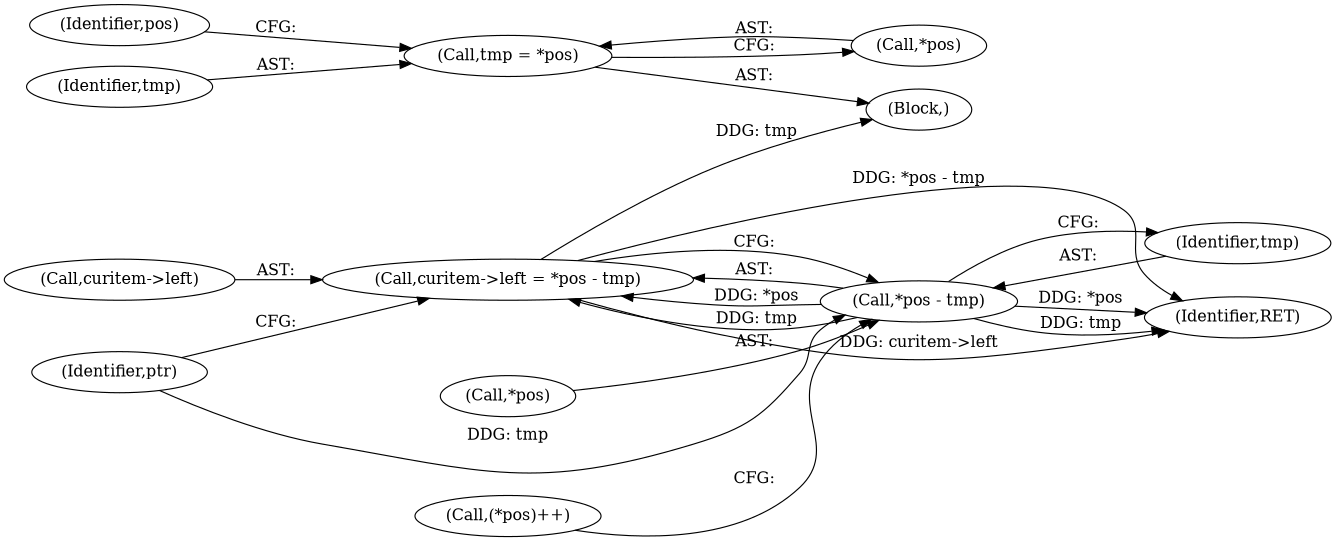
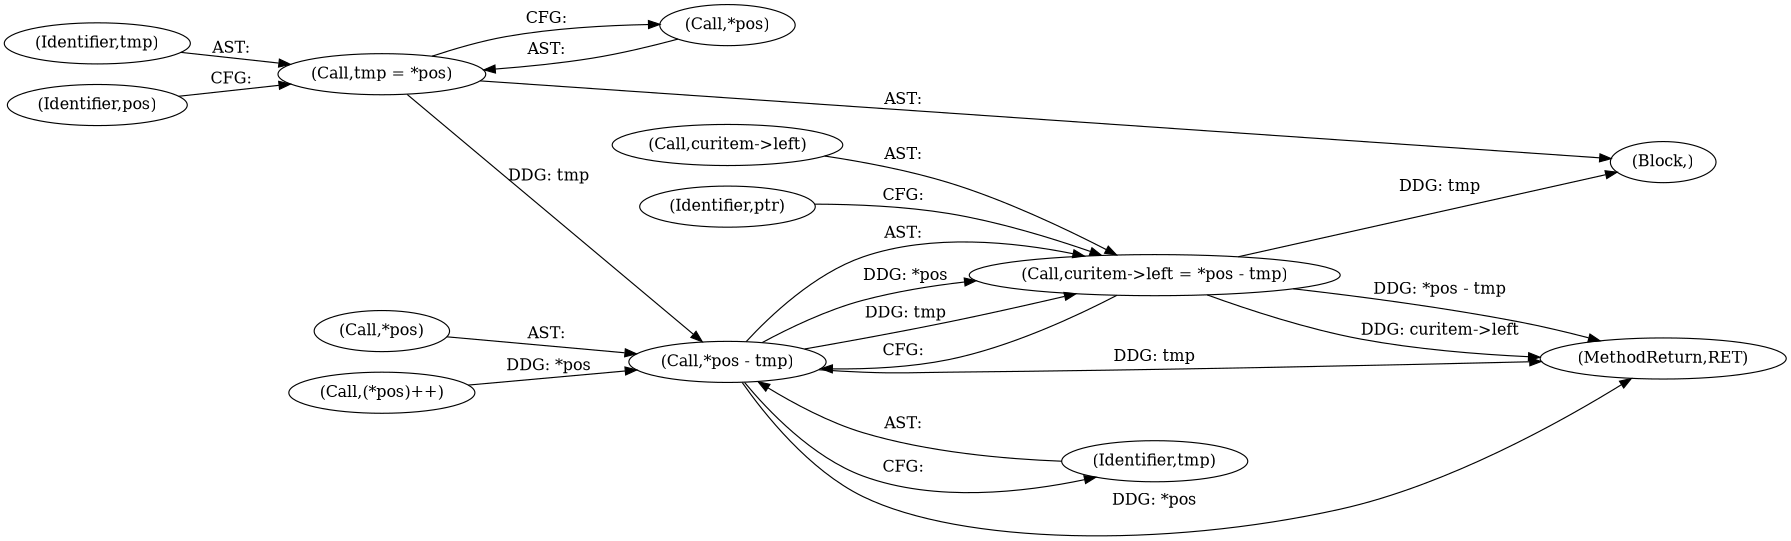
node "(Identifier,RET)": label "(Identifier,RET)" -> "(MethodReturn,RET)"
edge "(Identifier,ptr)" -> "(Call,*pos - tmp)": now "(Call,tmp = *pos)" -> "(Call,*pos - tmp)"
edge "(Call,(*pos)++)" -> "(Call,*pos - tmp)": label "CFG: " -> "DDG: *pos"
